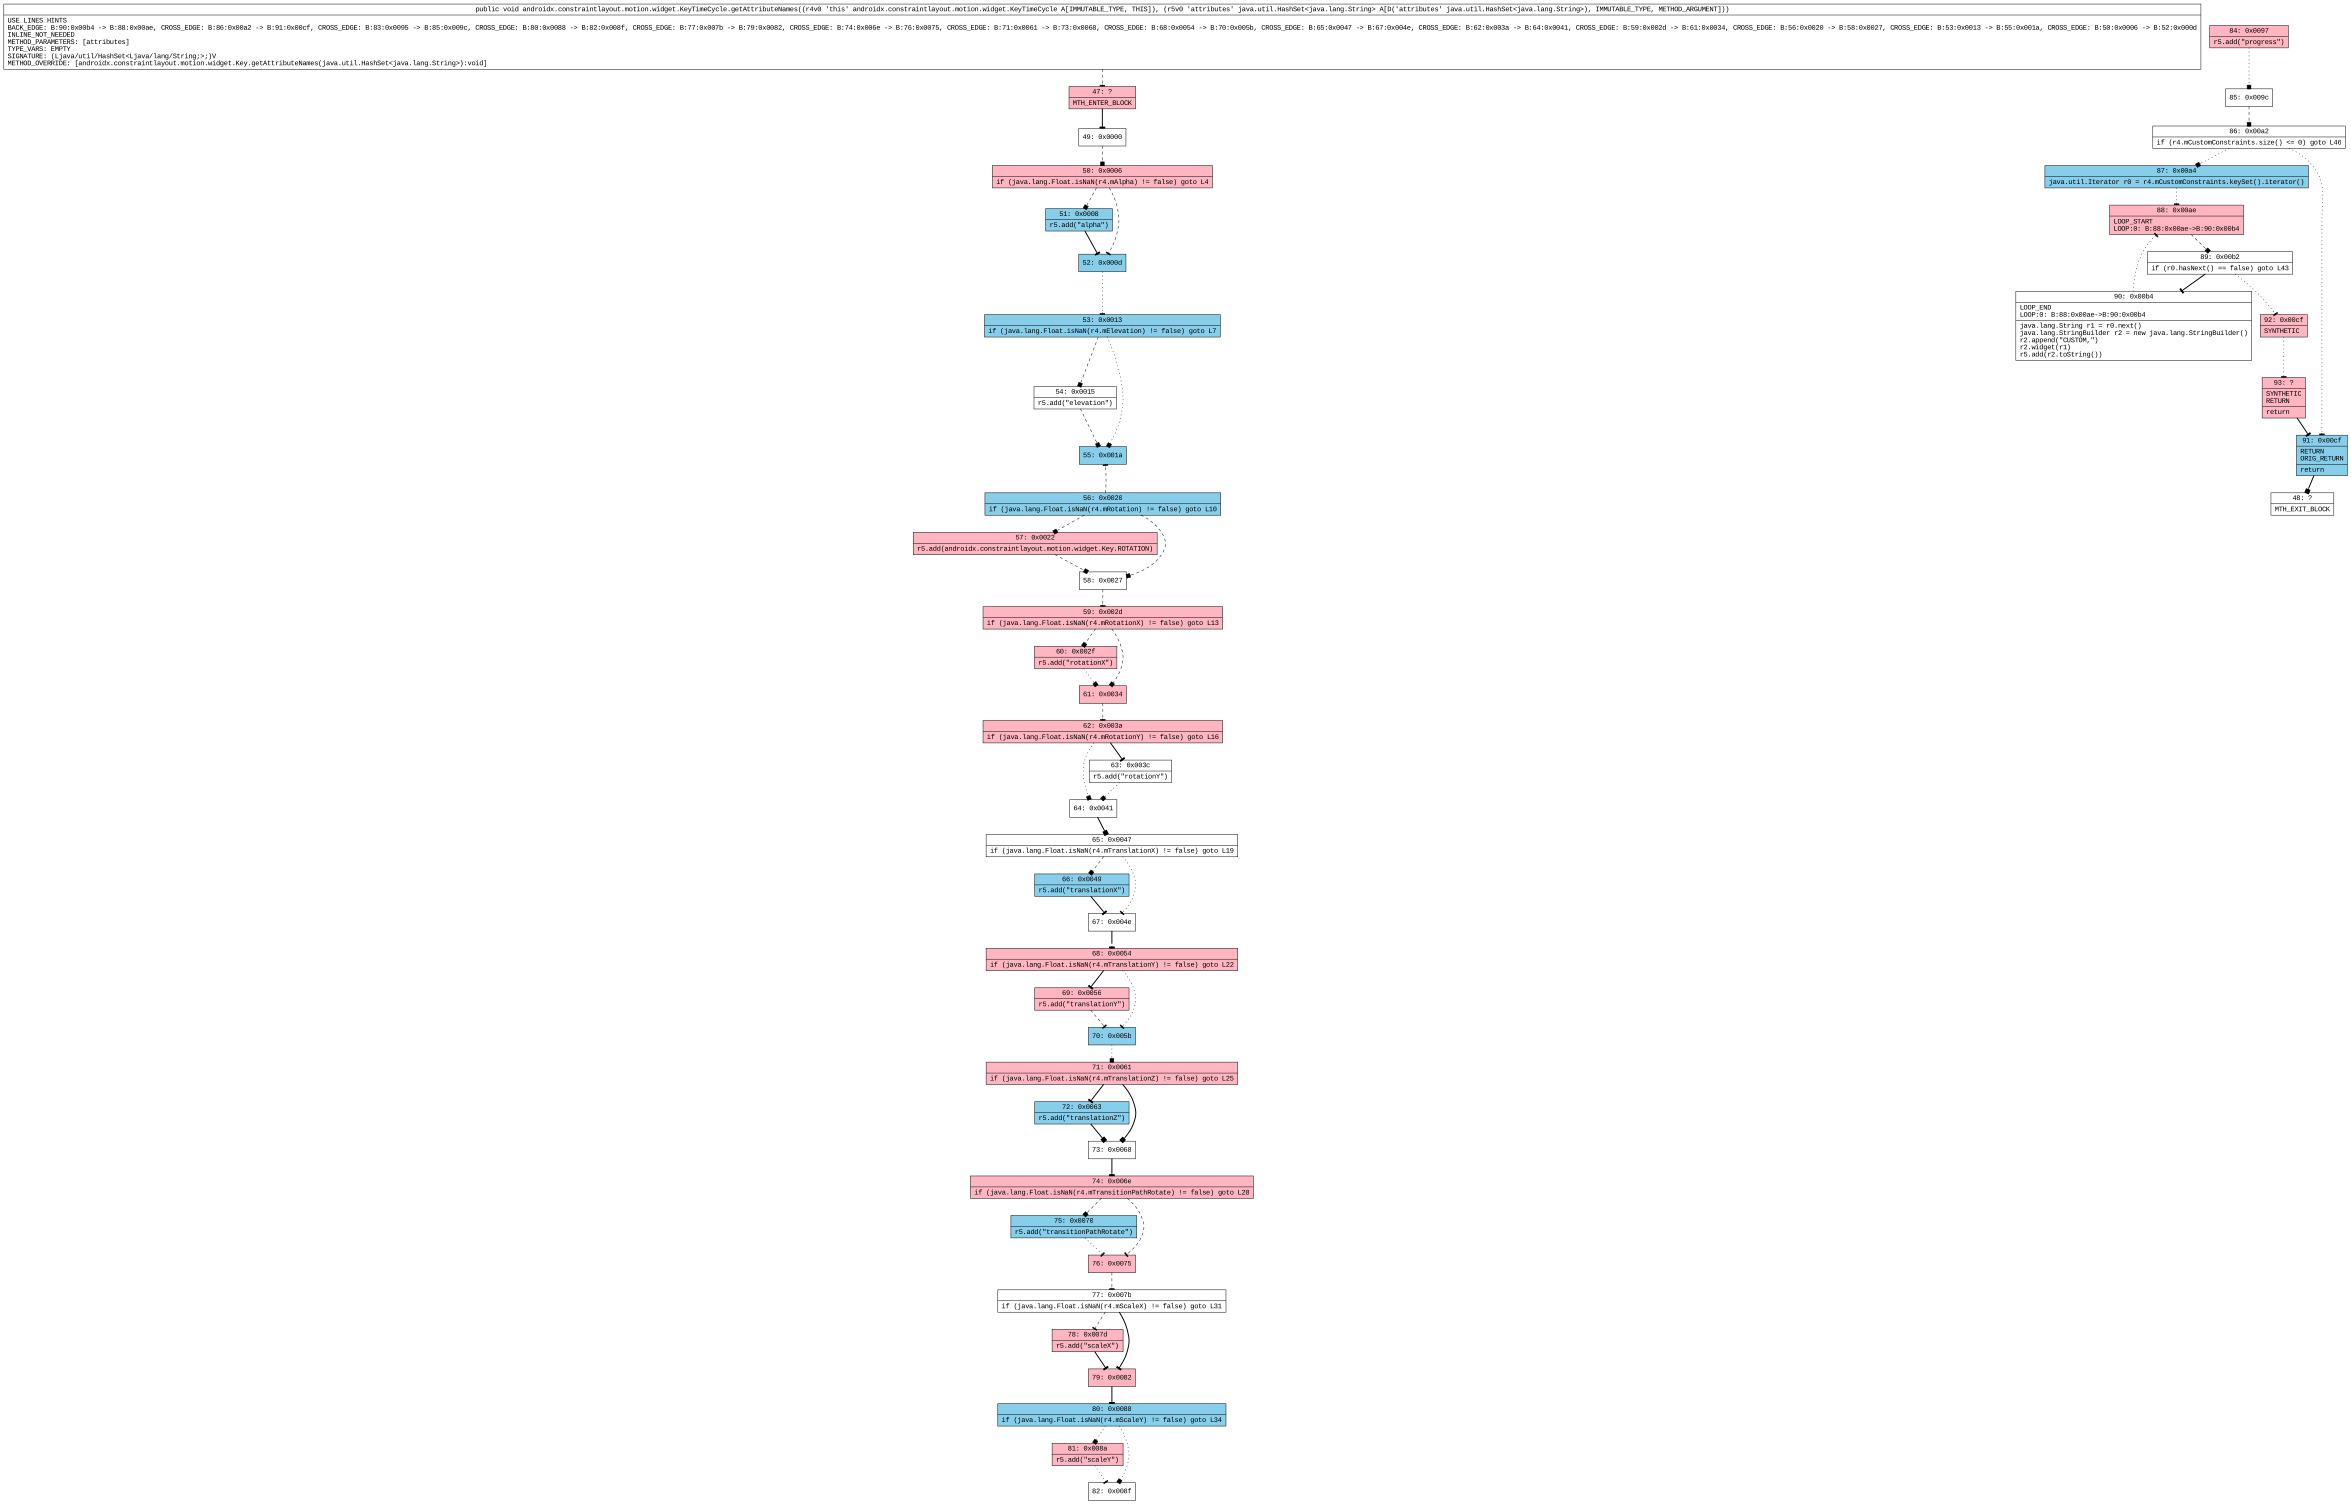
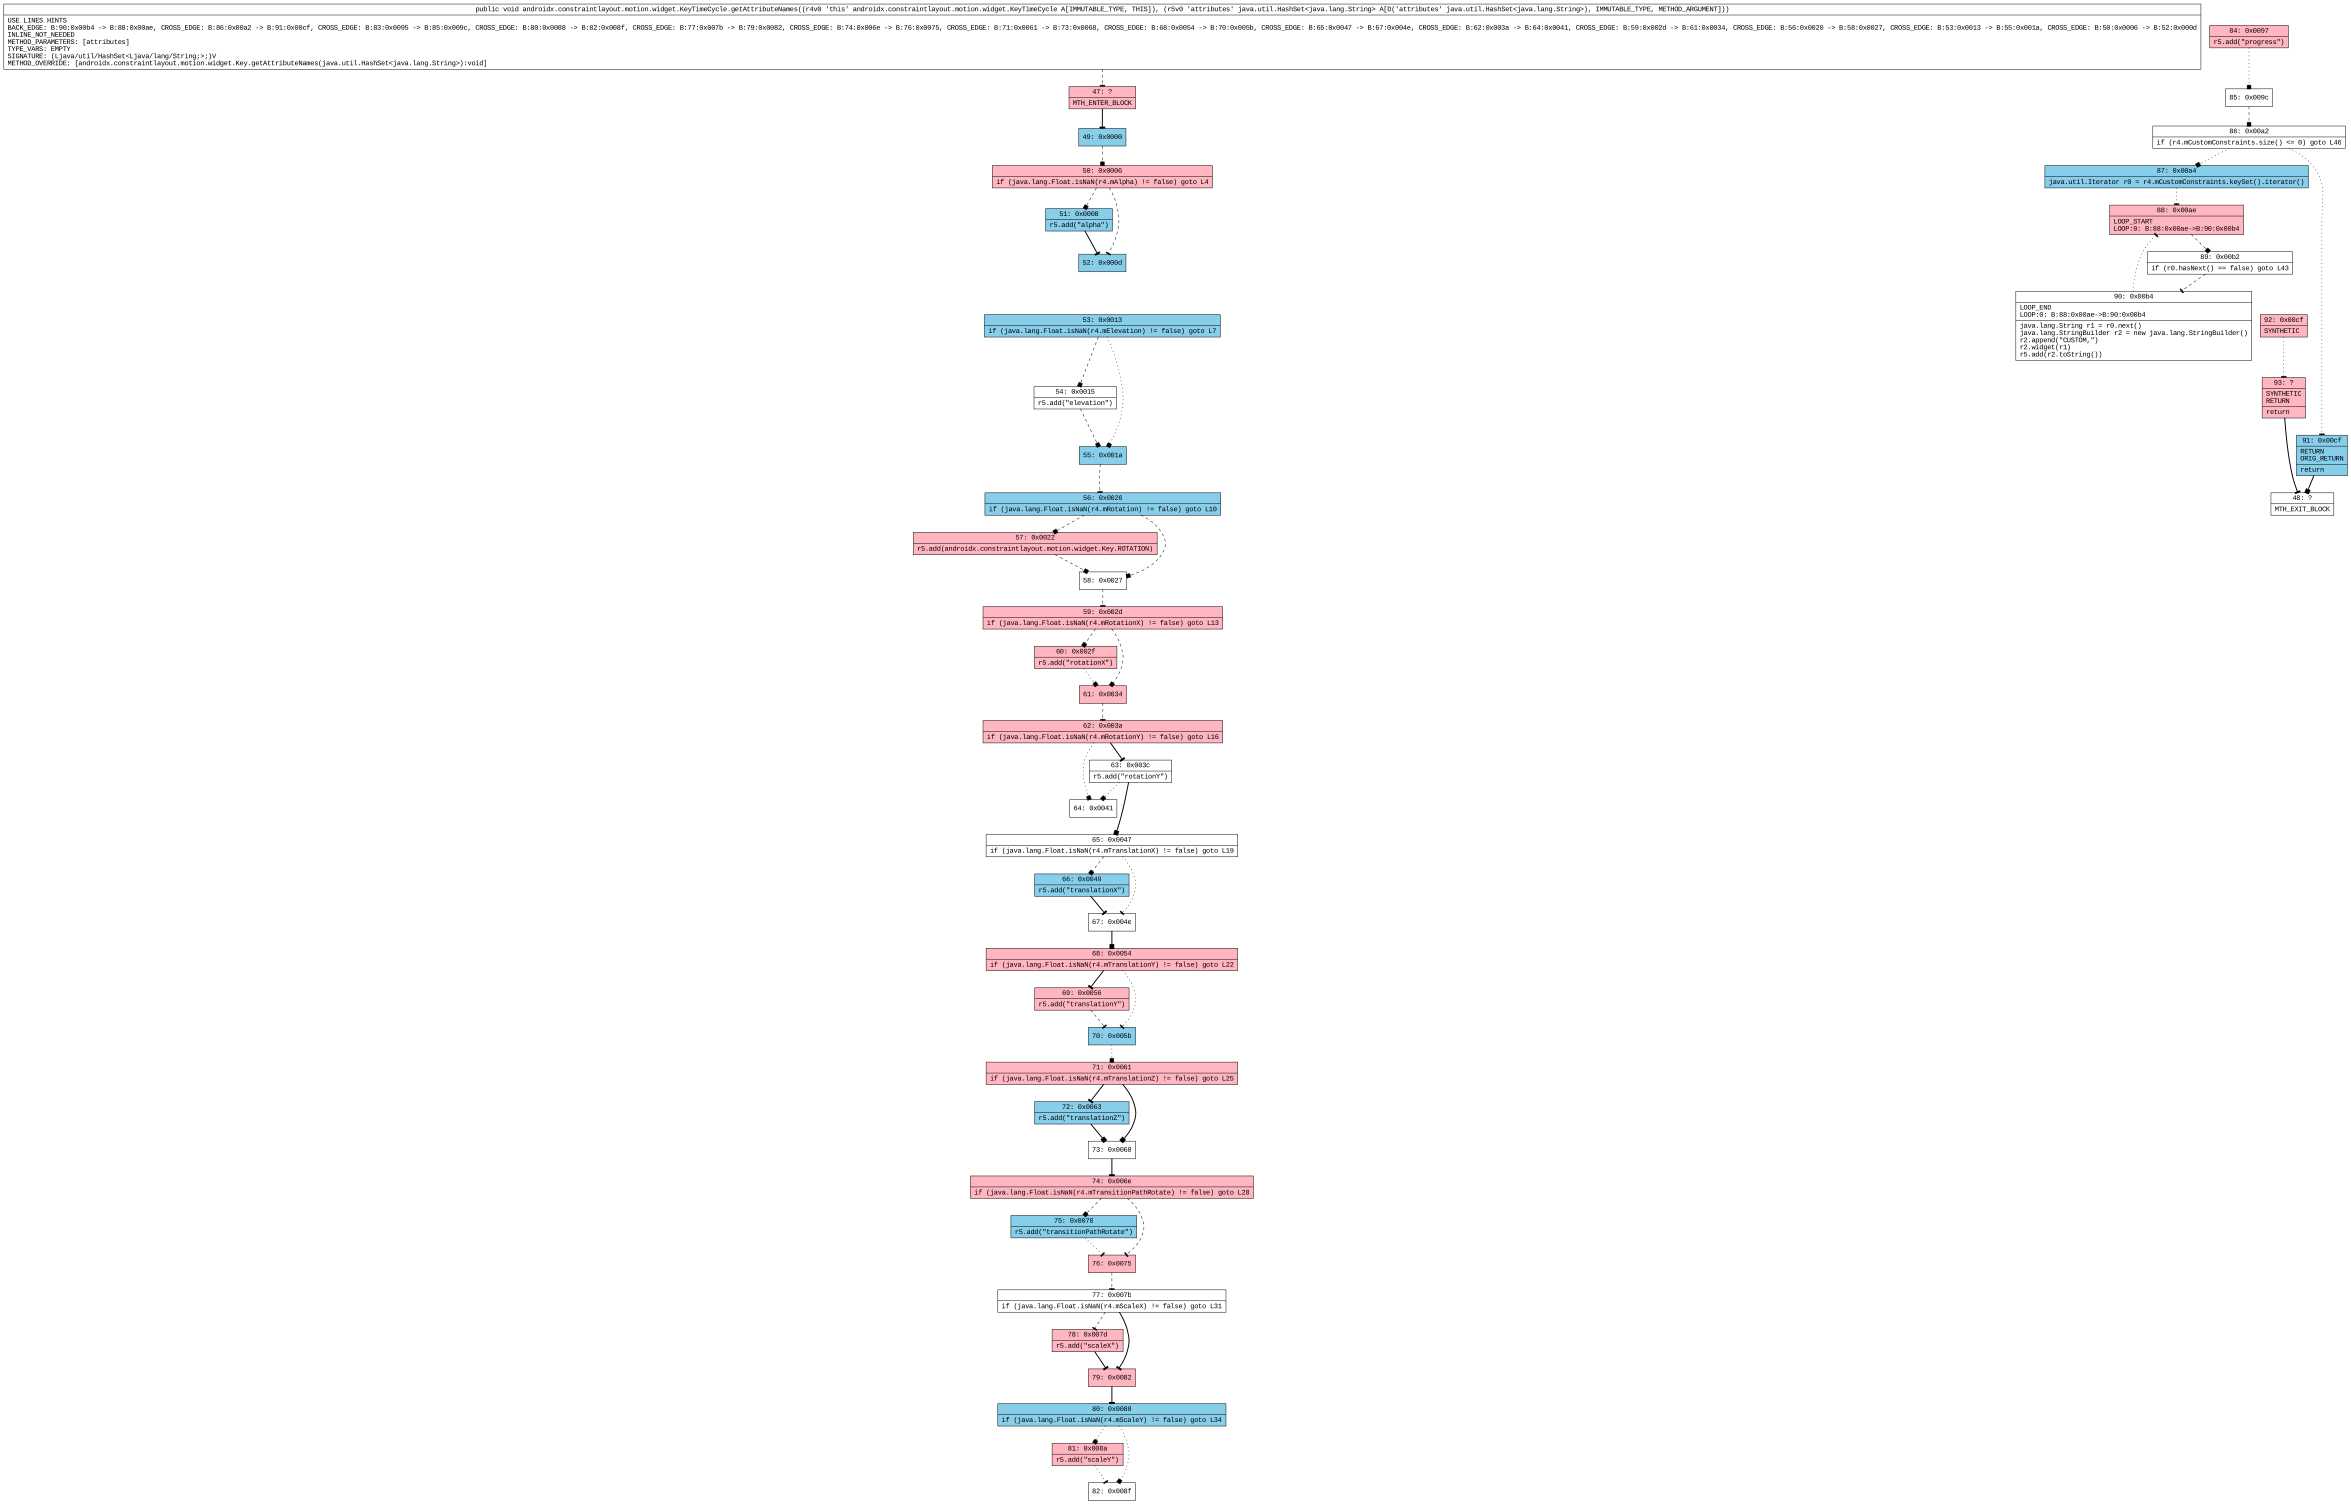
node "49: 0x0000": fillcolor white -> skyblue
edge "89: 0x00b2" -> "90: 0x00b4": style bold -> dashed
edge "52: 0x000d" -> "53: 0x0013": removed
edge "89: 0x00b2" -> "92: 0x00cf": removed
edge "93: ?" -> "91: 0x00cf": now "93: ?" -> "48: ?"
edge "56: 0x0020" -> "55: 0x001a": reversed
edge "64: 0x0041" -> "65: 0x0047": now "63: 0x003c" -> "65: 0x0047"
edge "67: 0x004e" -> "68: 0x0054": arrowhead tee -> box
